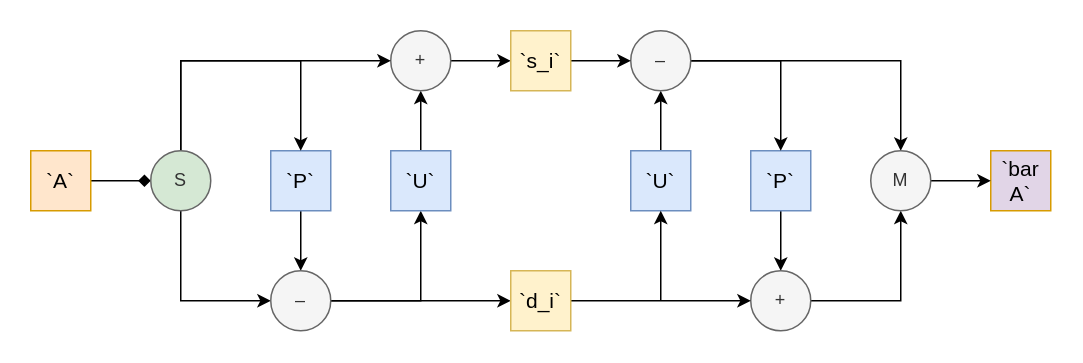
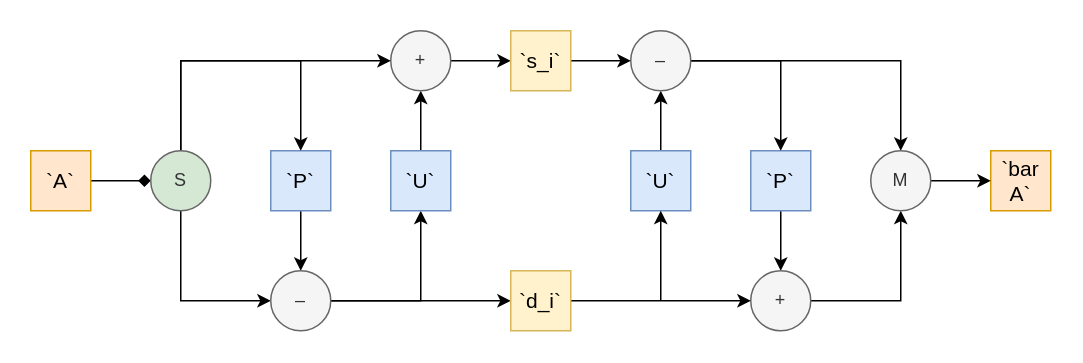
node "`bar A`": fillcolor #e1d5e7 -> #ffe6cc
